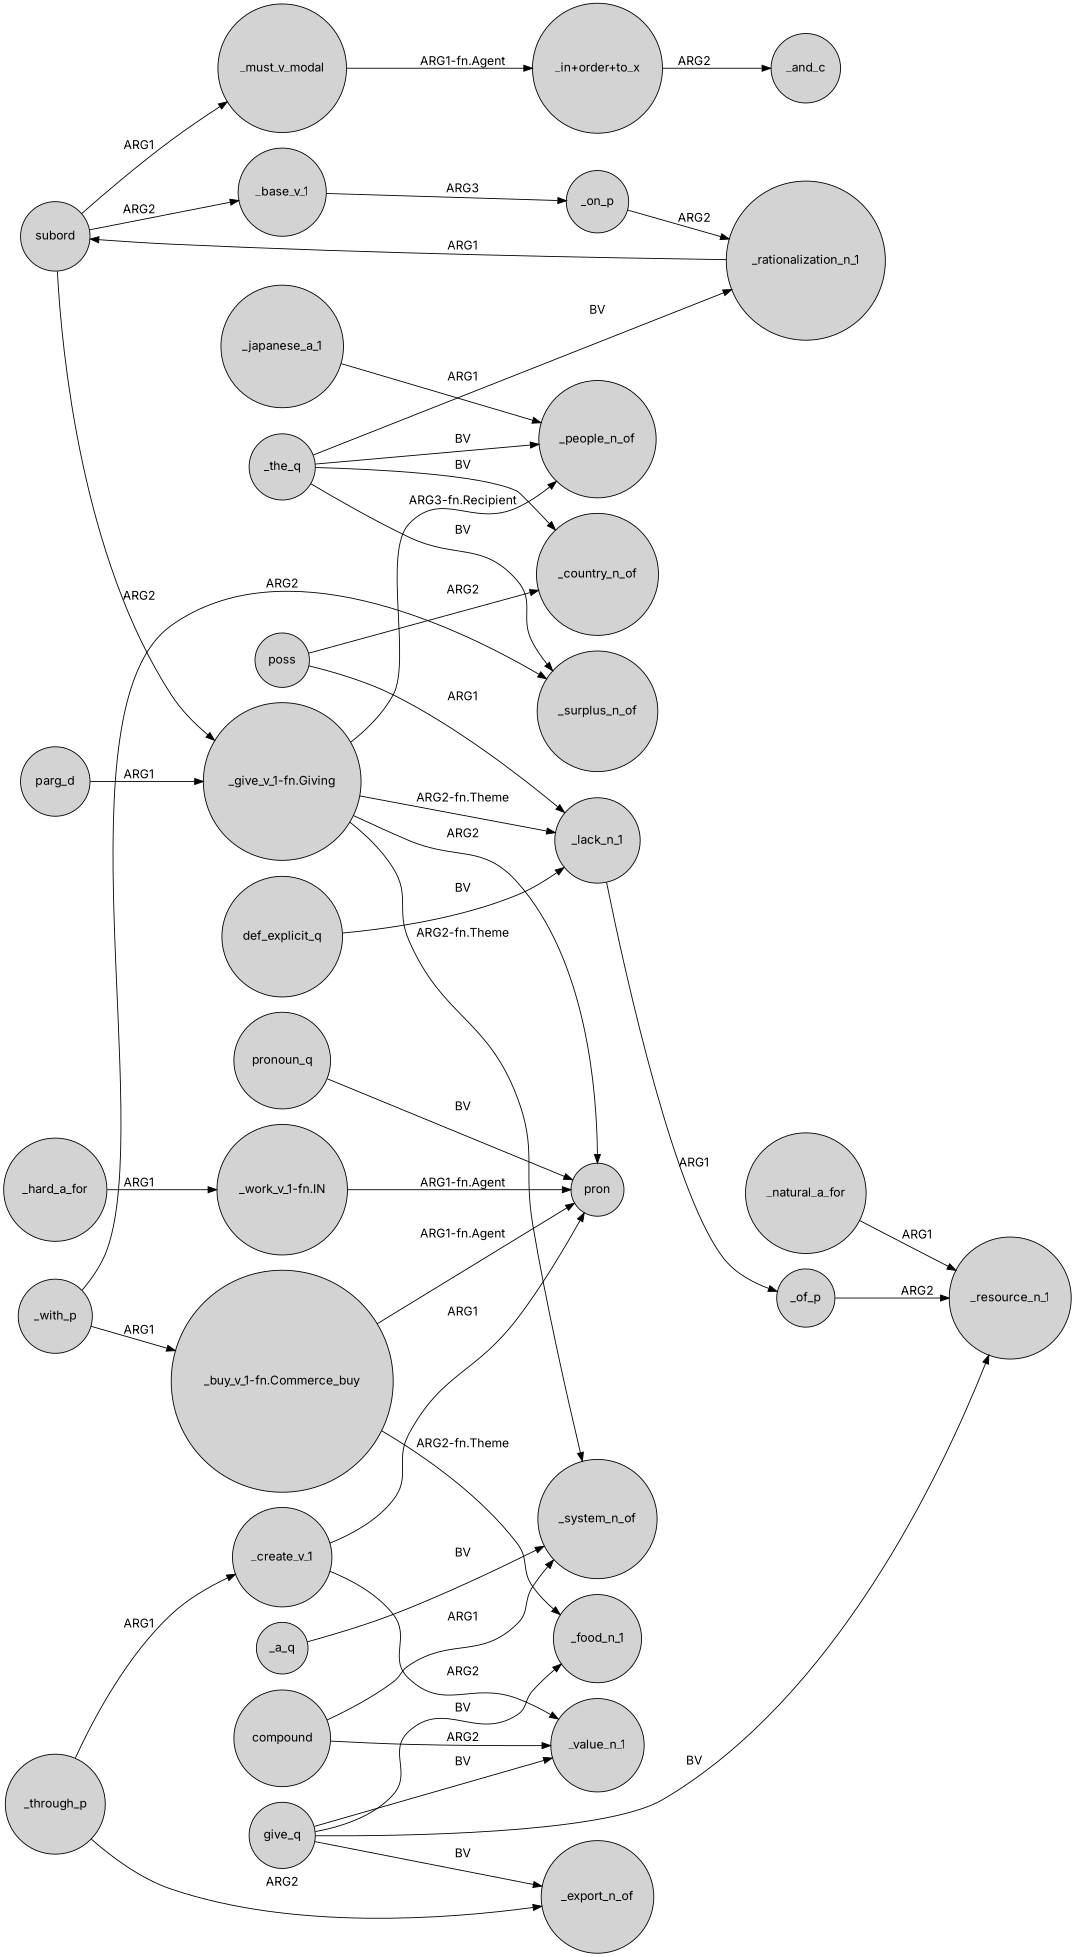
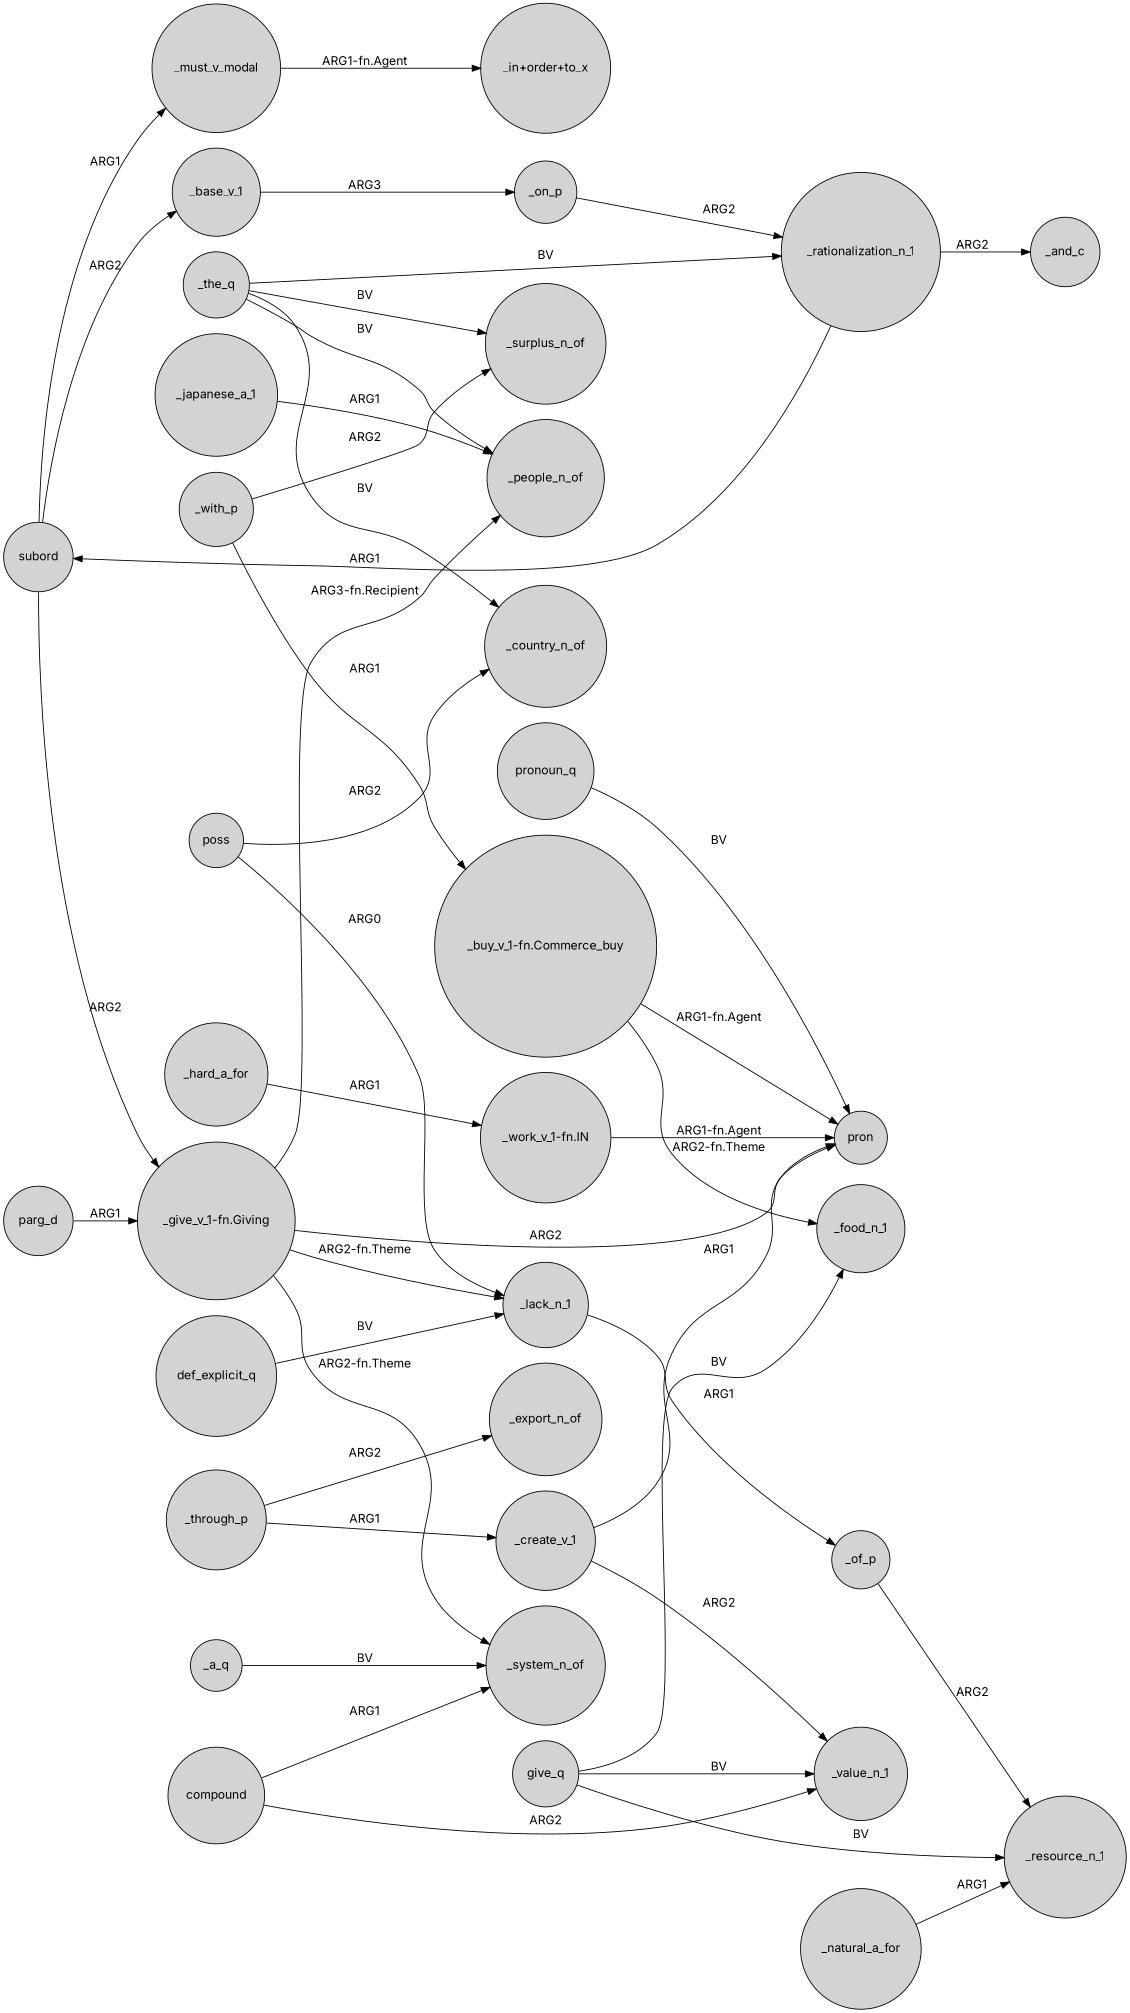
edge "_in+order+to_x" -> "_and_c": now "_rationalization_n_1" -> "_and_c"
edge "poss" -> "_lack_n_1": label "ARG1" -> "ARG0"
edge "give_q" -> "_export_n_of": removed, label "BV"
